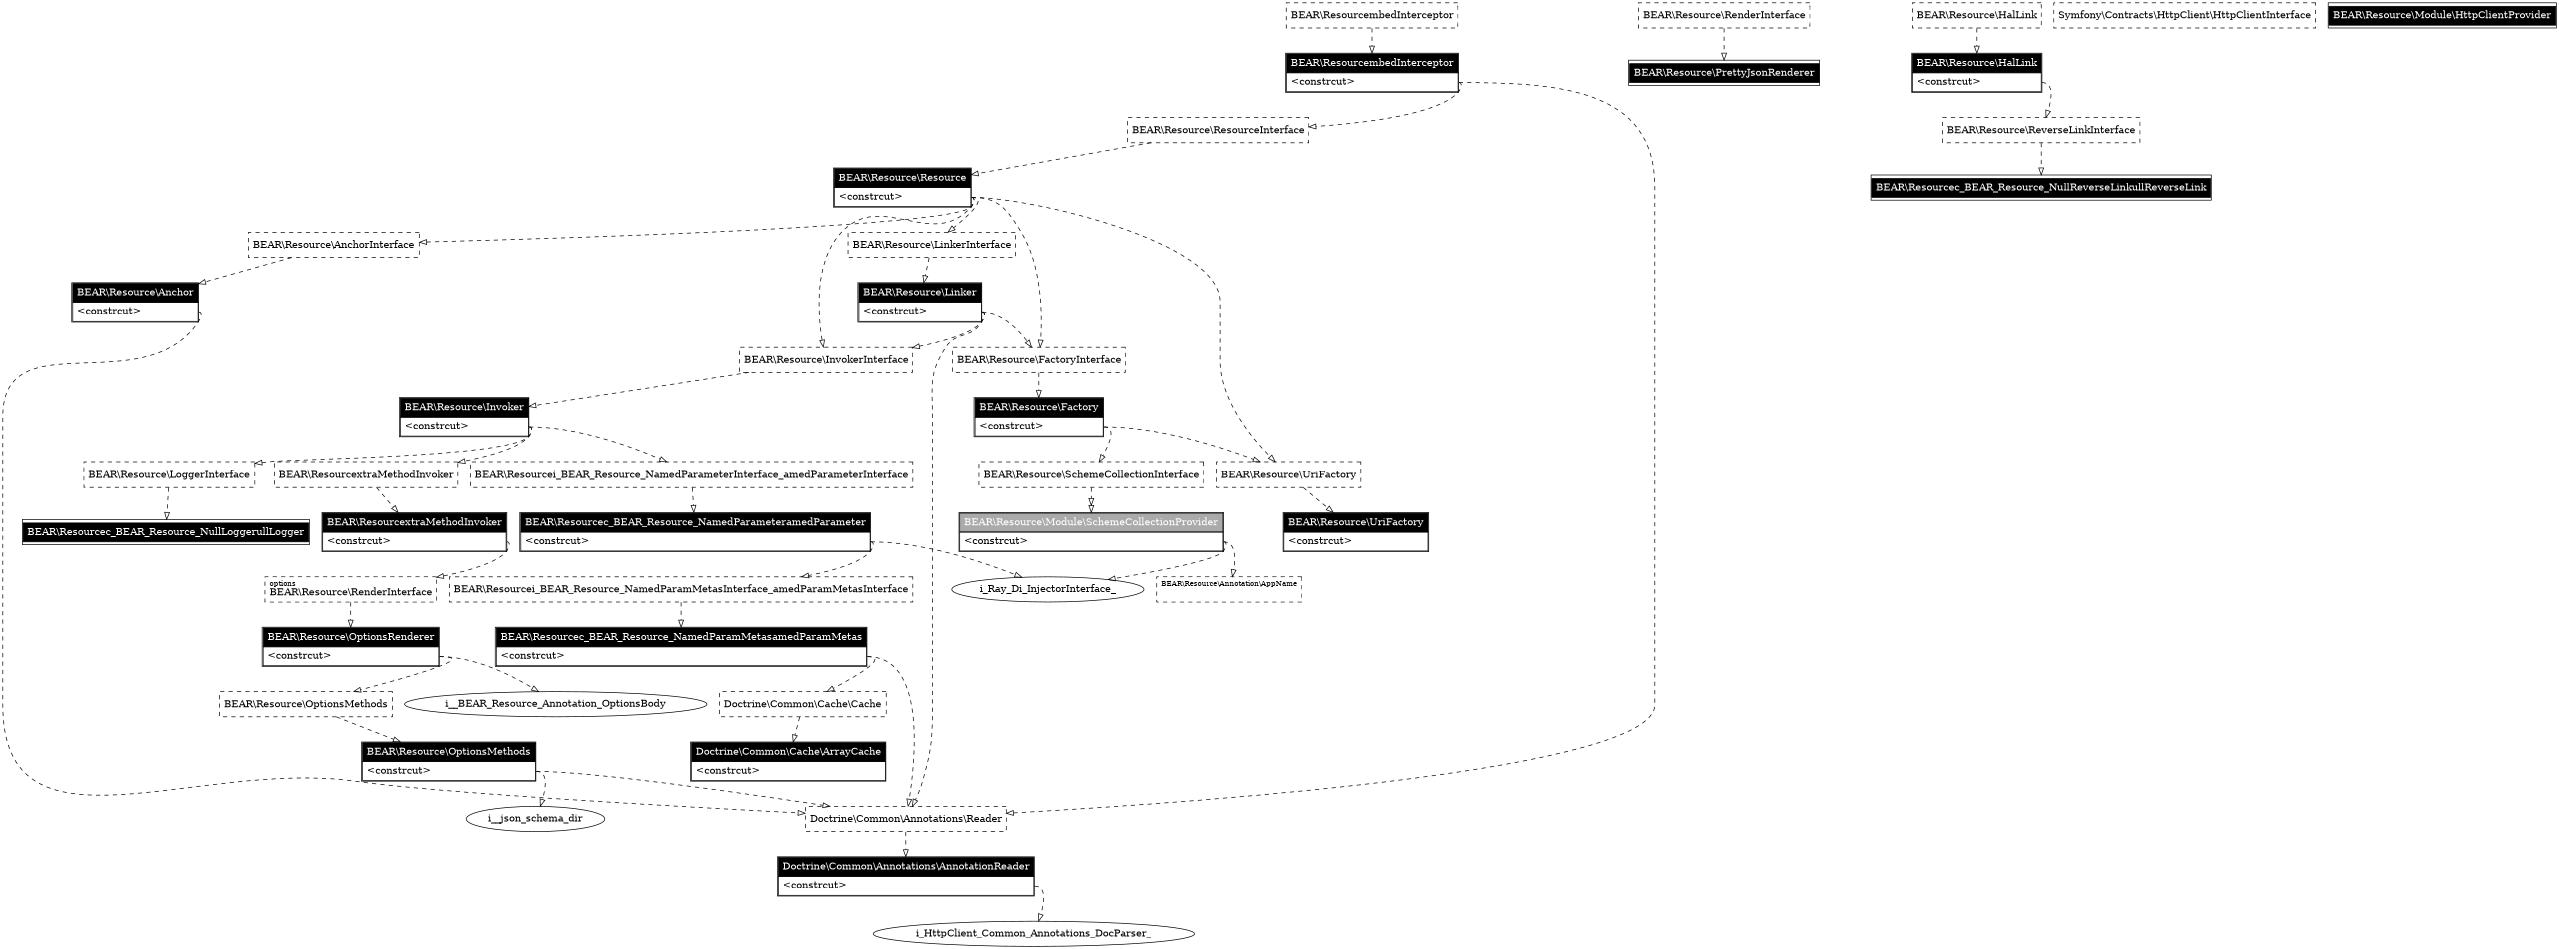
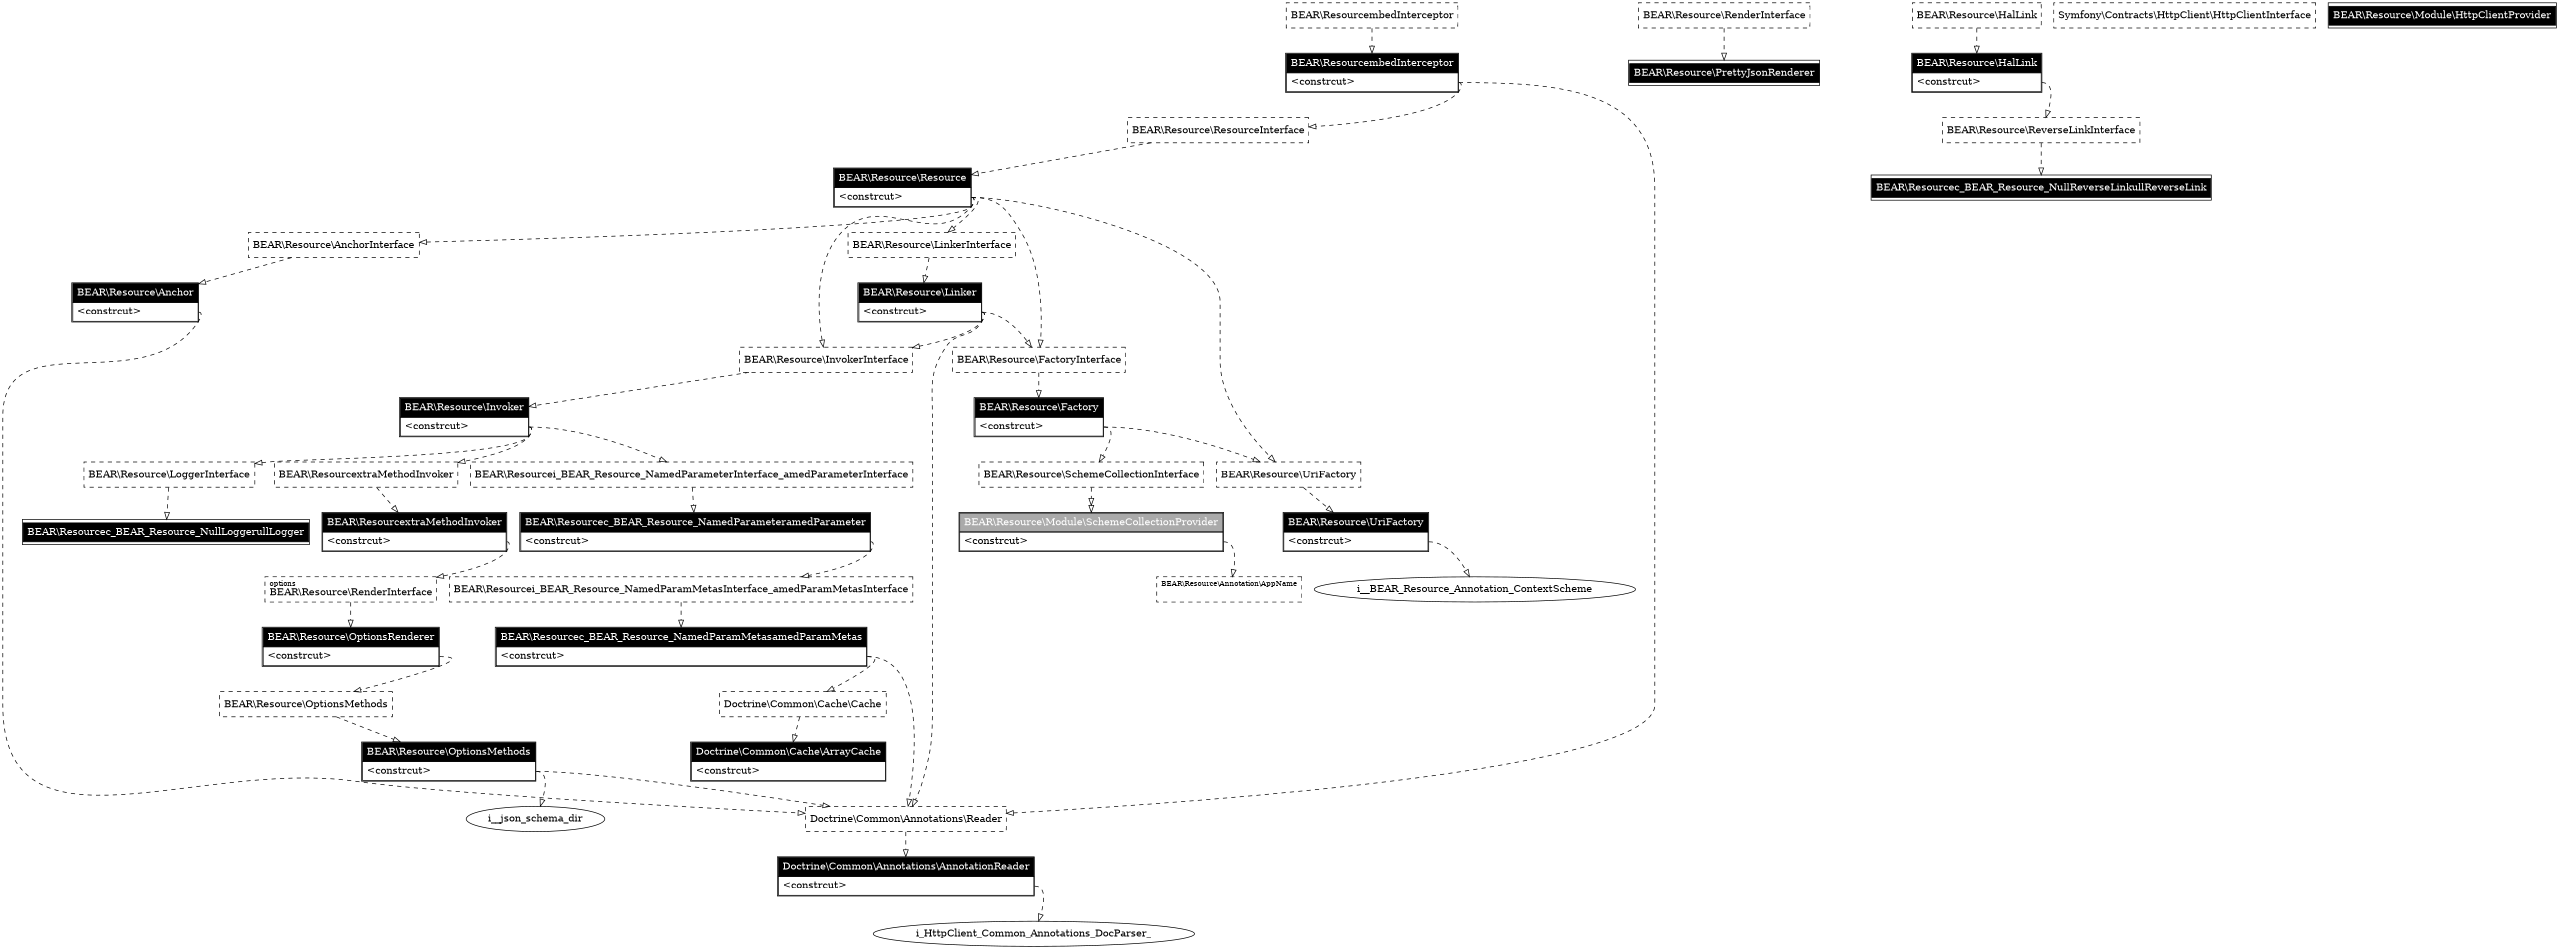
node "i_Ray_Di_InjectorInterface_": removed
node "i__BEAR_Resource_Annotation_ContextScheme": added
node "i__BEAR_Resource_Annotation_OptionsBody": removed
